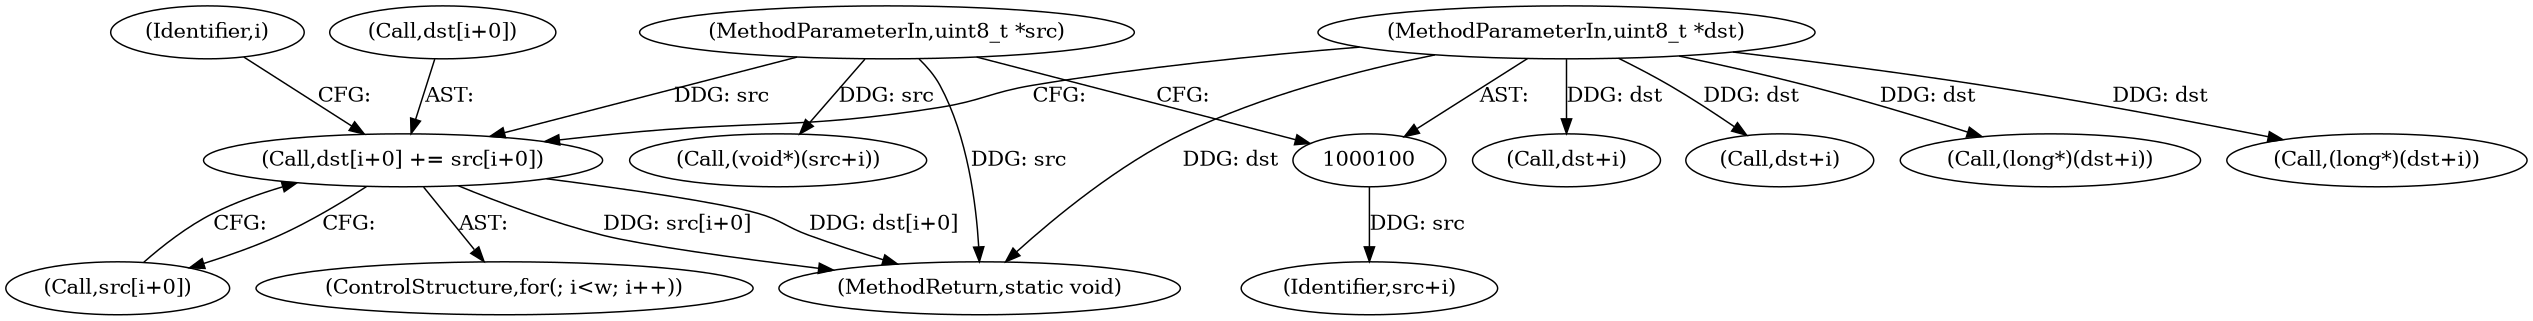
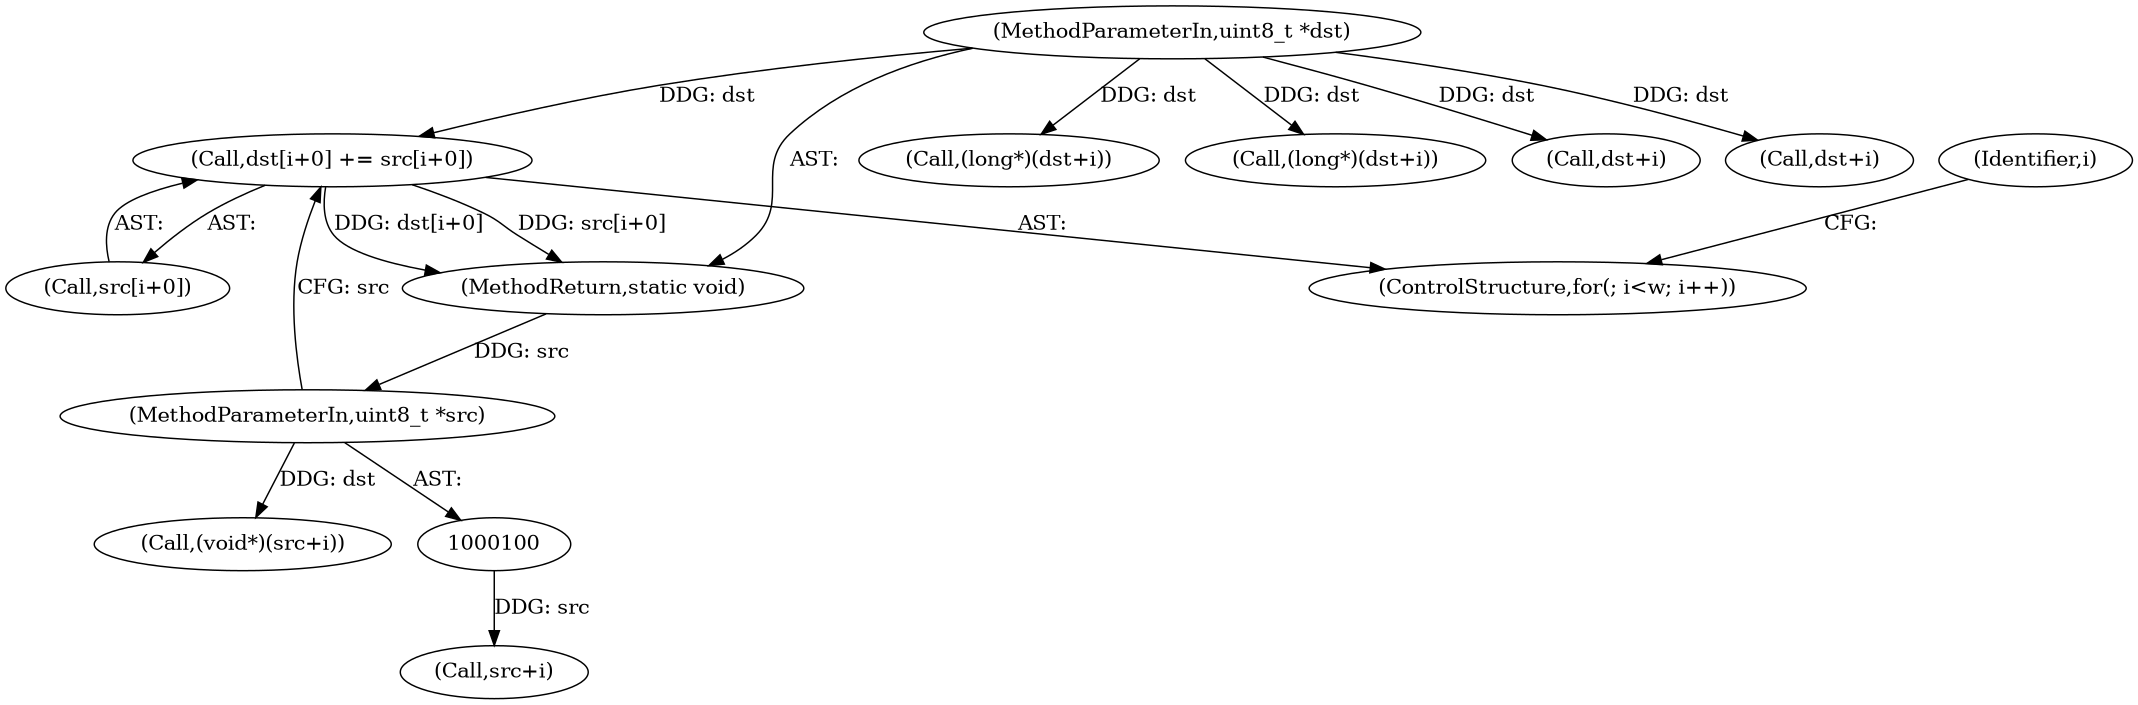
node "(Call,dst[i+0])": removed
edge "(Identifier,i)" -> "(Call,dst[i+0] += src[i+0])": now "(Identifier,i)" -> "(ControlStructure,for(; i<w; i++))"
edge "(MethodParameterIn,uint8_t *dst)" -> "1000100": removed, label "AST:"
edge "(MethodParameterIn,uint8_t *src)" -> "(Call,dst[i+0] += src[i+0])": label "DDG: src" -> "CFG: src"
edge "(MethodParameterIn,uint8_t *src)" -> "(Call,(void*)(src+i))": label "DDG: src" -> "DDG: dst"
edge "(MethodParameterIn,uint8_t *dst)" -> "(Call,dst[i+0] += src[i+0])": label "CFG: " -> "DDG: dst"
edge "(MethodParameterIn,uint8_t *src)" -> "1000100": label "CFG: " -> "AST: "
edge "(MethodParameterIn,uint8_t *src)" -> "(MethodReturn,static void)": reversed
edge "(MethodParameterIn,uint8_t *dst)" -> "(MethodReturn,static void)": label "DDG: dst" -> "AST: "
edge "(Call,src[i+0])" -> "(Call,dst[i+0] += src[i+0])": label "CFG: " -> "AST: "
edge "(Call,dst[i+0] += src[i+0])" -> "(Call,src[i+0])": label "CFG: " -> "AST: "
node "(Identifier,src+i)": label "(Identifier,src+i)" -> "(Call,src+i)"
